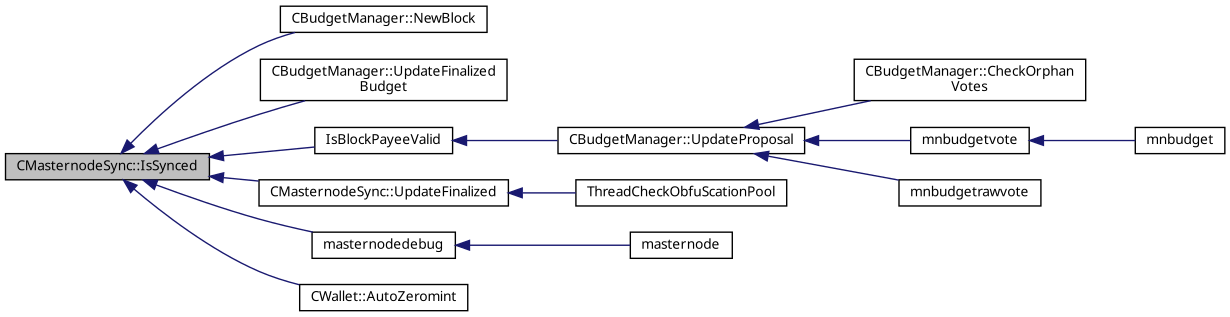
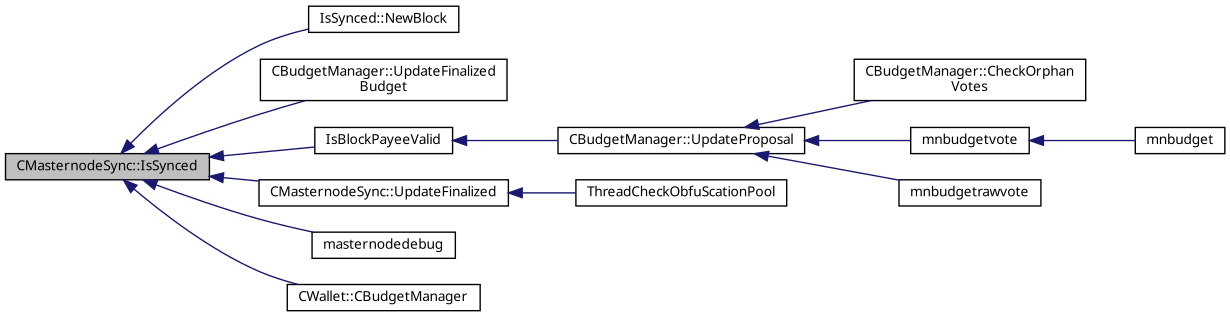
node "CBudgetManager::NewBlock": label "CBudgetManager::NewBlock" -> "IsSynced::NewBlock"
node "masternode": removed
node "CWallet::AutoZeromint": label "CWallet::AutoZeromint" -> "CWallet::CBudgetManager"
